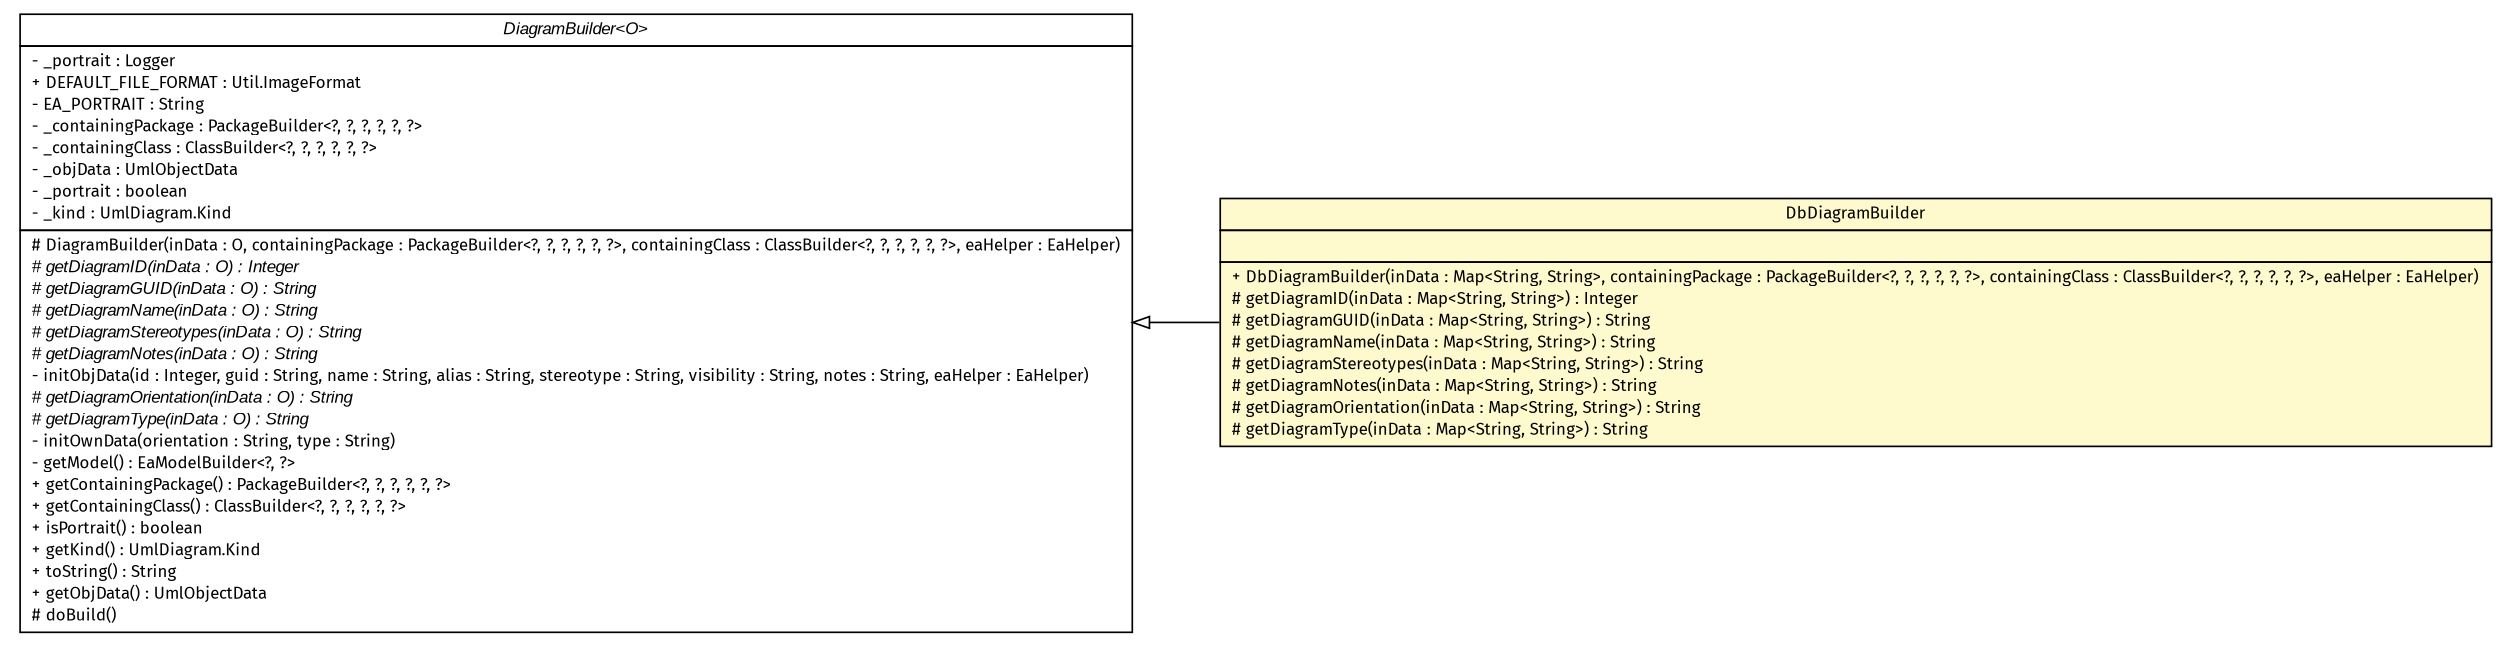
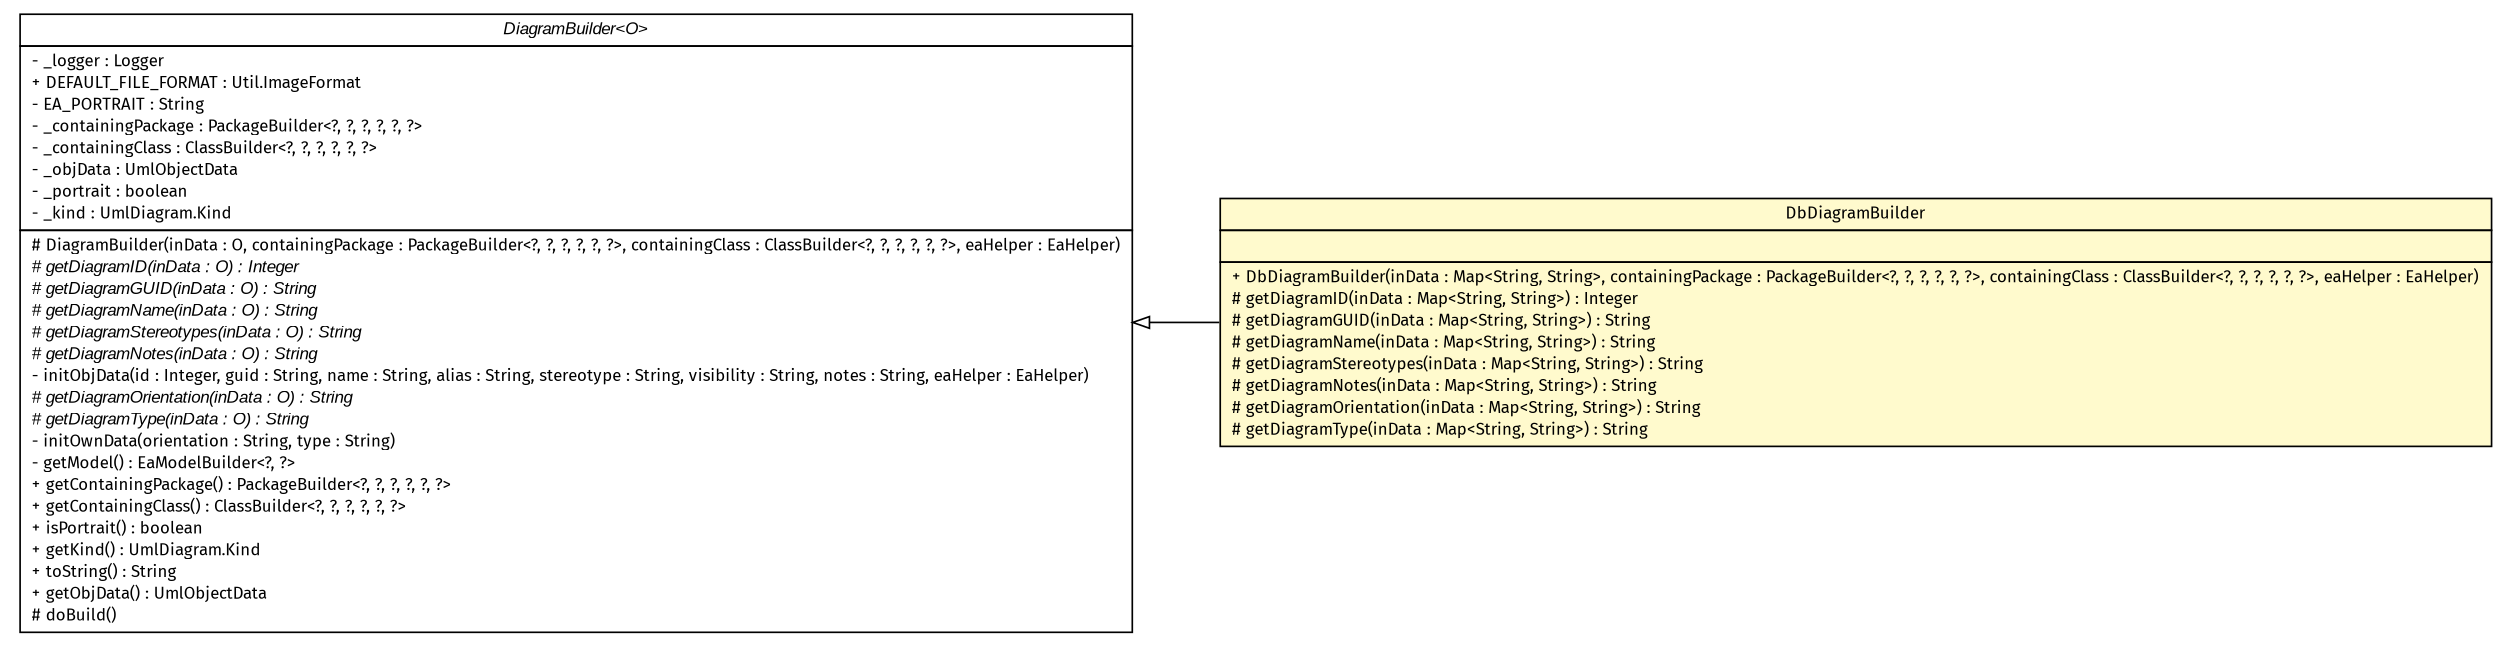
node "DiagramBuilder<O>": text "- _portrait : Logger" -> "- _logger : Logger"
